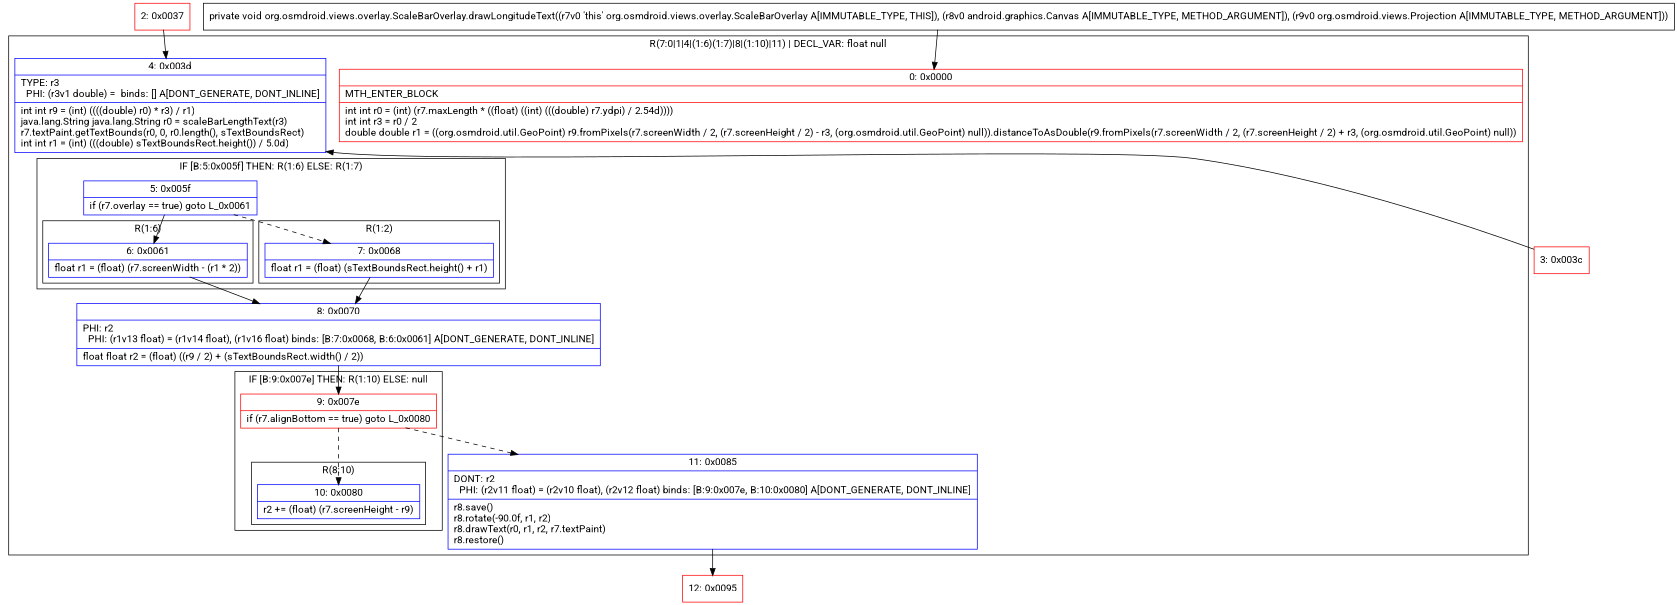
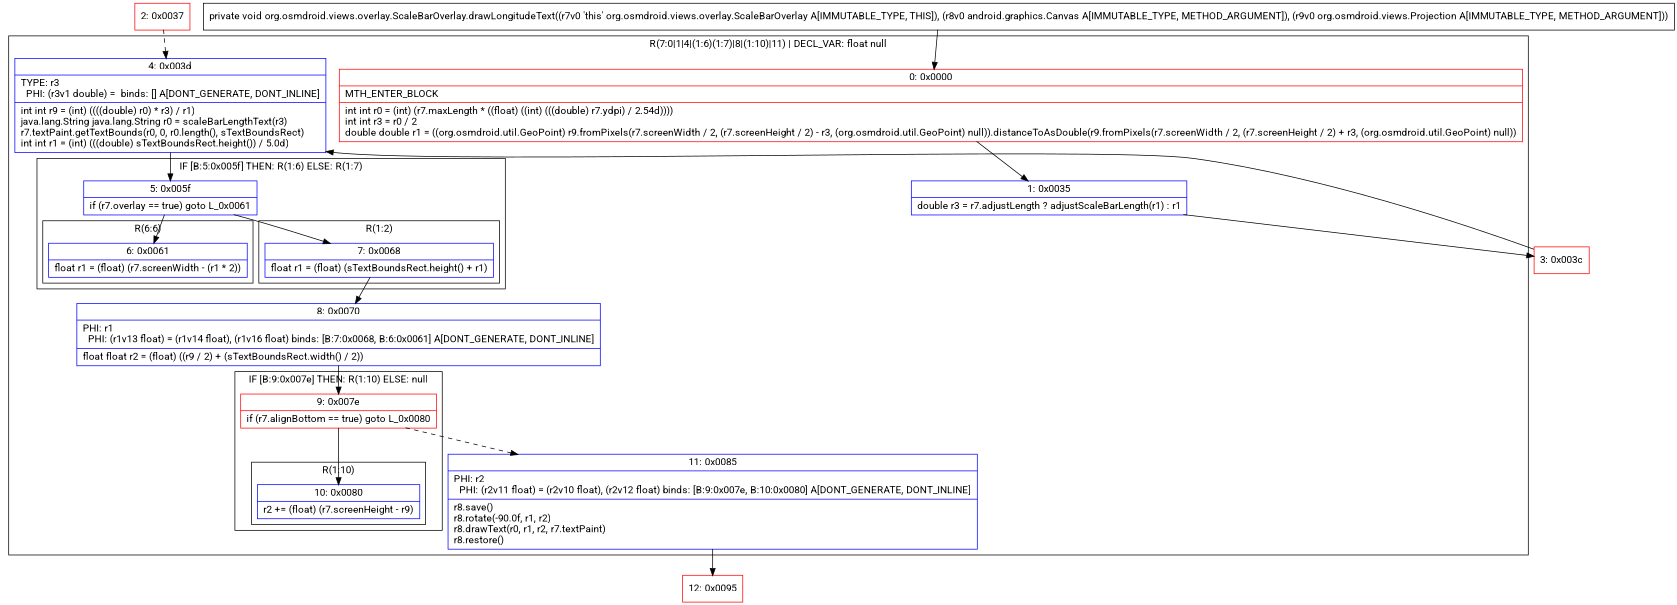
edge "2: 0x0037" -> "4: 0x003d": style solid -> dashed
edge "4: 0x003d" -> "5: 0x005f": added
node "1: 0x0035": added
edge "5: 0x005f" -> "7: 0x0068": style dashed -> solid
cluster "R(1:6)": label "R(1:6)" -> "R(6:6)"
edge "6: 0x0061" -> "8: 0x0070": removed
node "8: 0x0070": text "PHI: r2" -> "PHI: r1"
edge "9: 0x007e" -> "10: 0x0080": style dashed -> solid
cluster "R(8:10)": label "R(8:10)" -> "R(1:10)"
node "11: 0x0085": text "DONT: r2" -> "PHI: r2"
